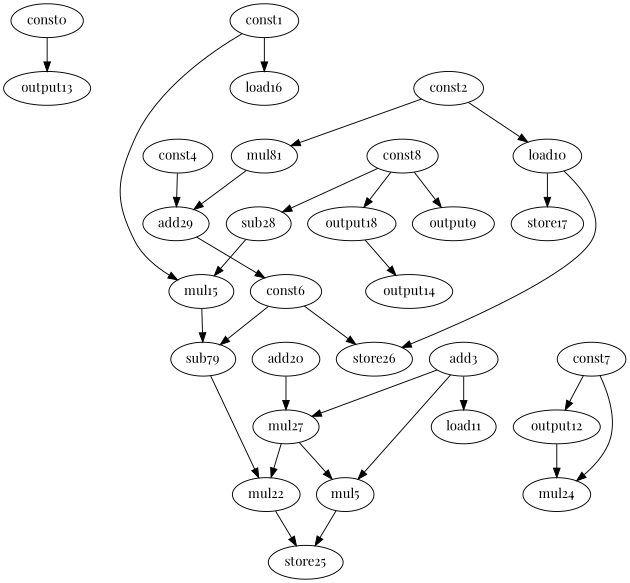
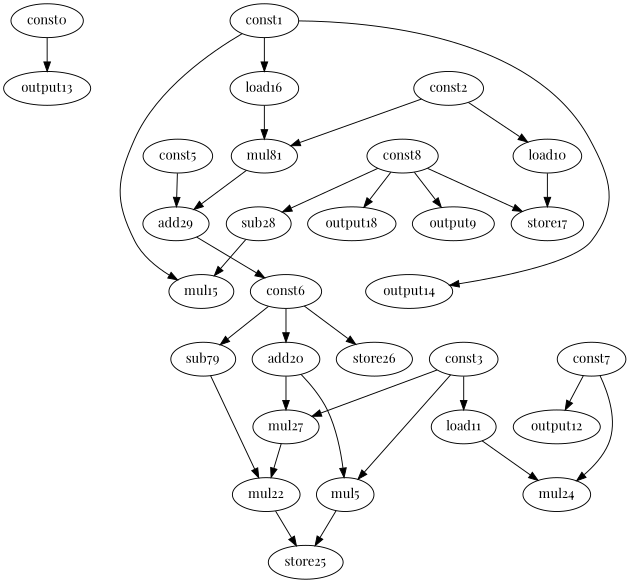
edge "load16" -> "mul81": added
node "const4": label "const4" -> "const5"
edge "const8" -> "store17": added
edge "output18" -> "output14": now "const1" -> "output14"
edge "load10" -> "store26": removed
edge "mul15" -> "sub79": removed
edge "const6" -> "add20": added
node "add3": label "add3" -> "const3"
edge "output12" -> "mul24": now "load11" -> "mul24"
edge "mul27" -> "mul5": now "add20" -> "mul5"
